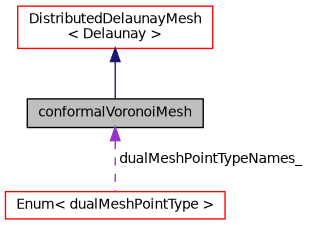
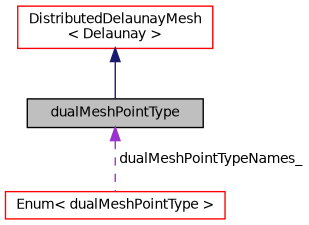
node "conformalVoronoiMesh": label "conformalVoronoiMesh" -> "dualMeshPointType"
